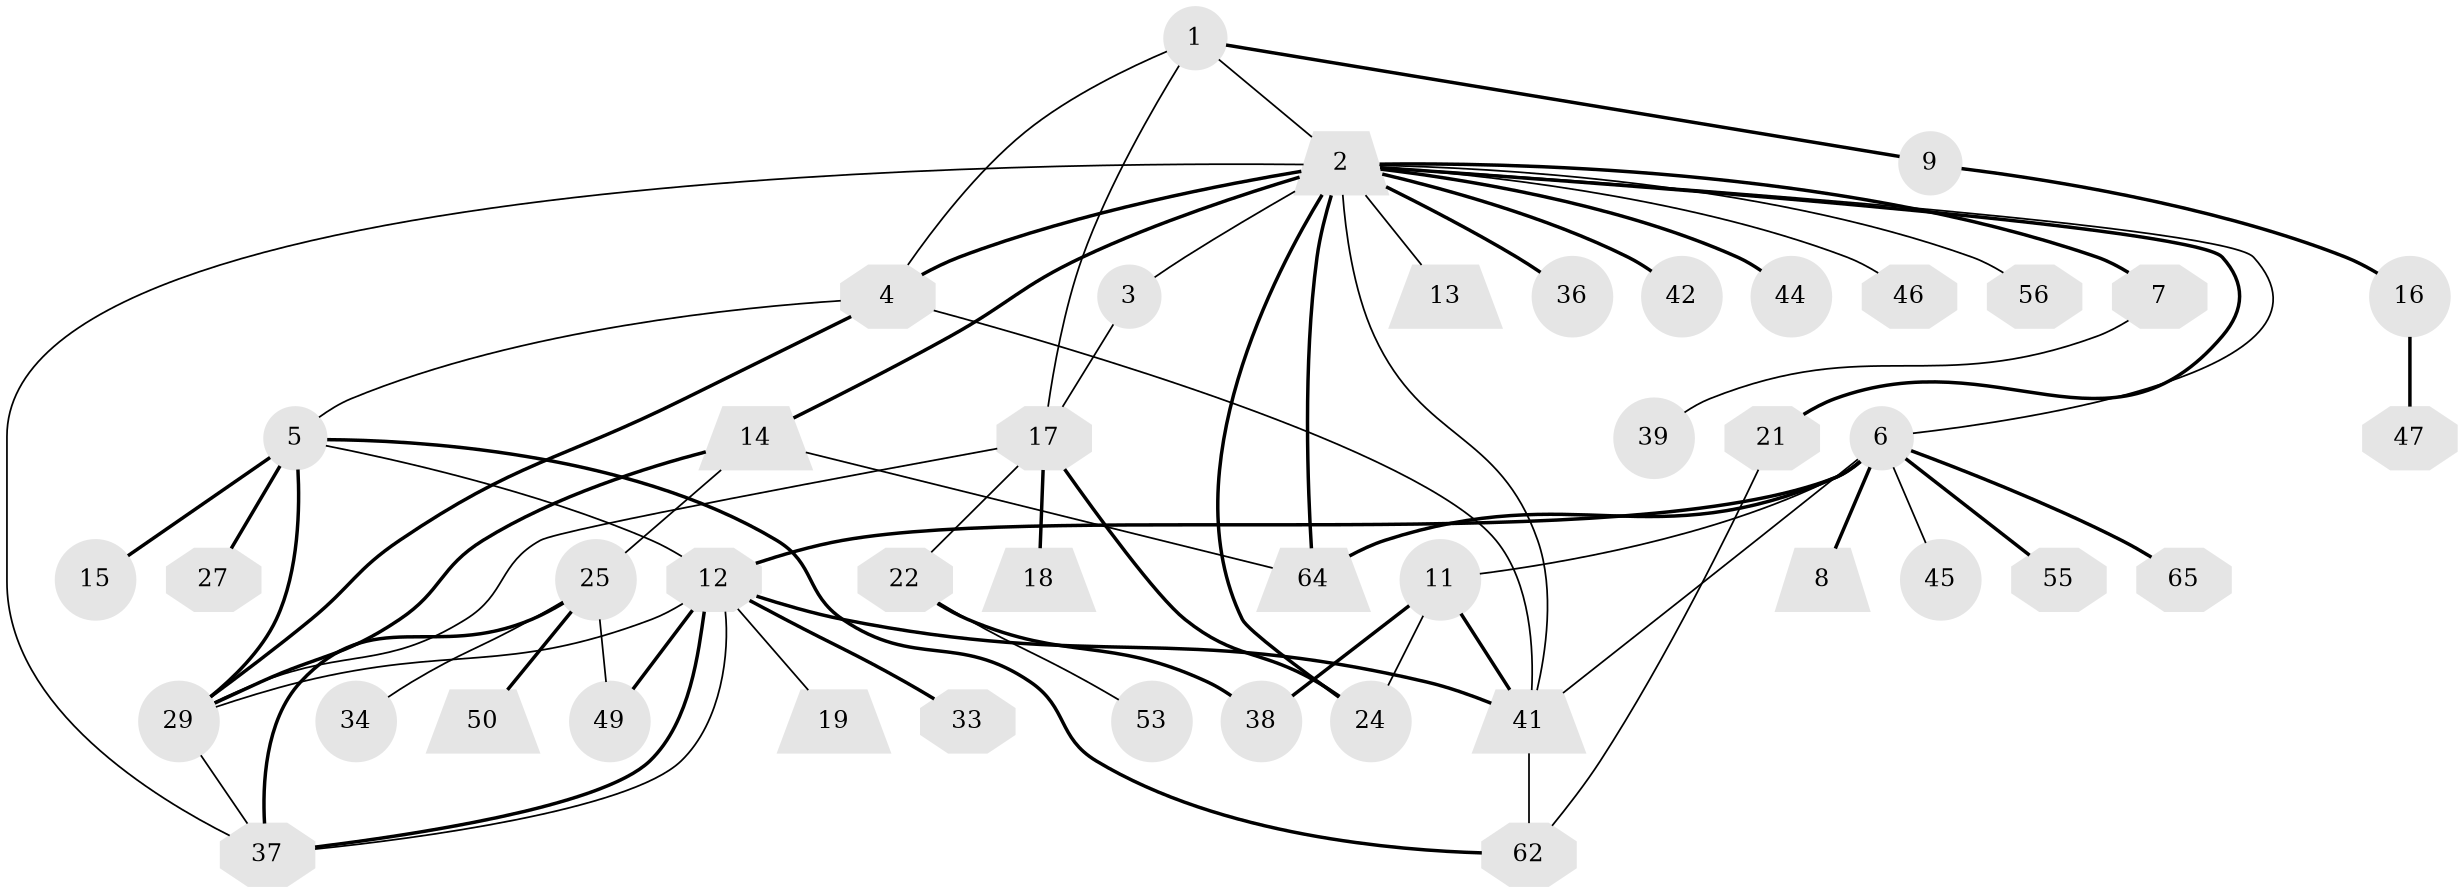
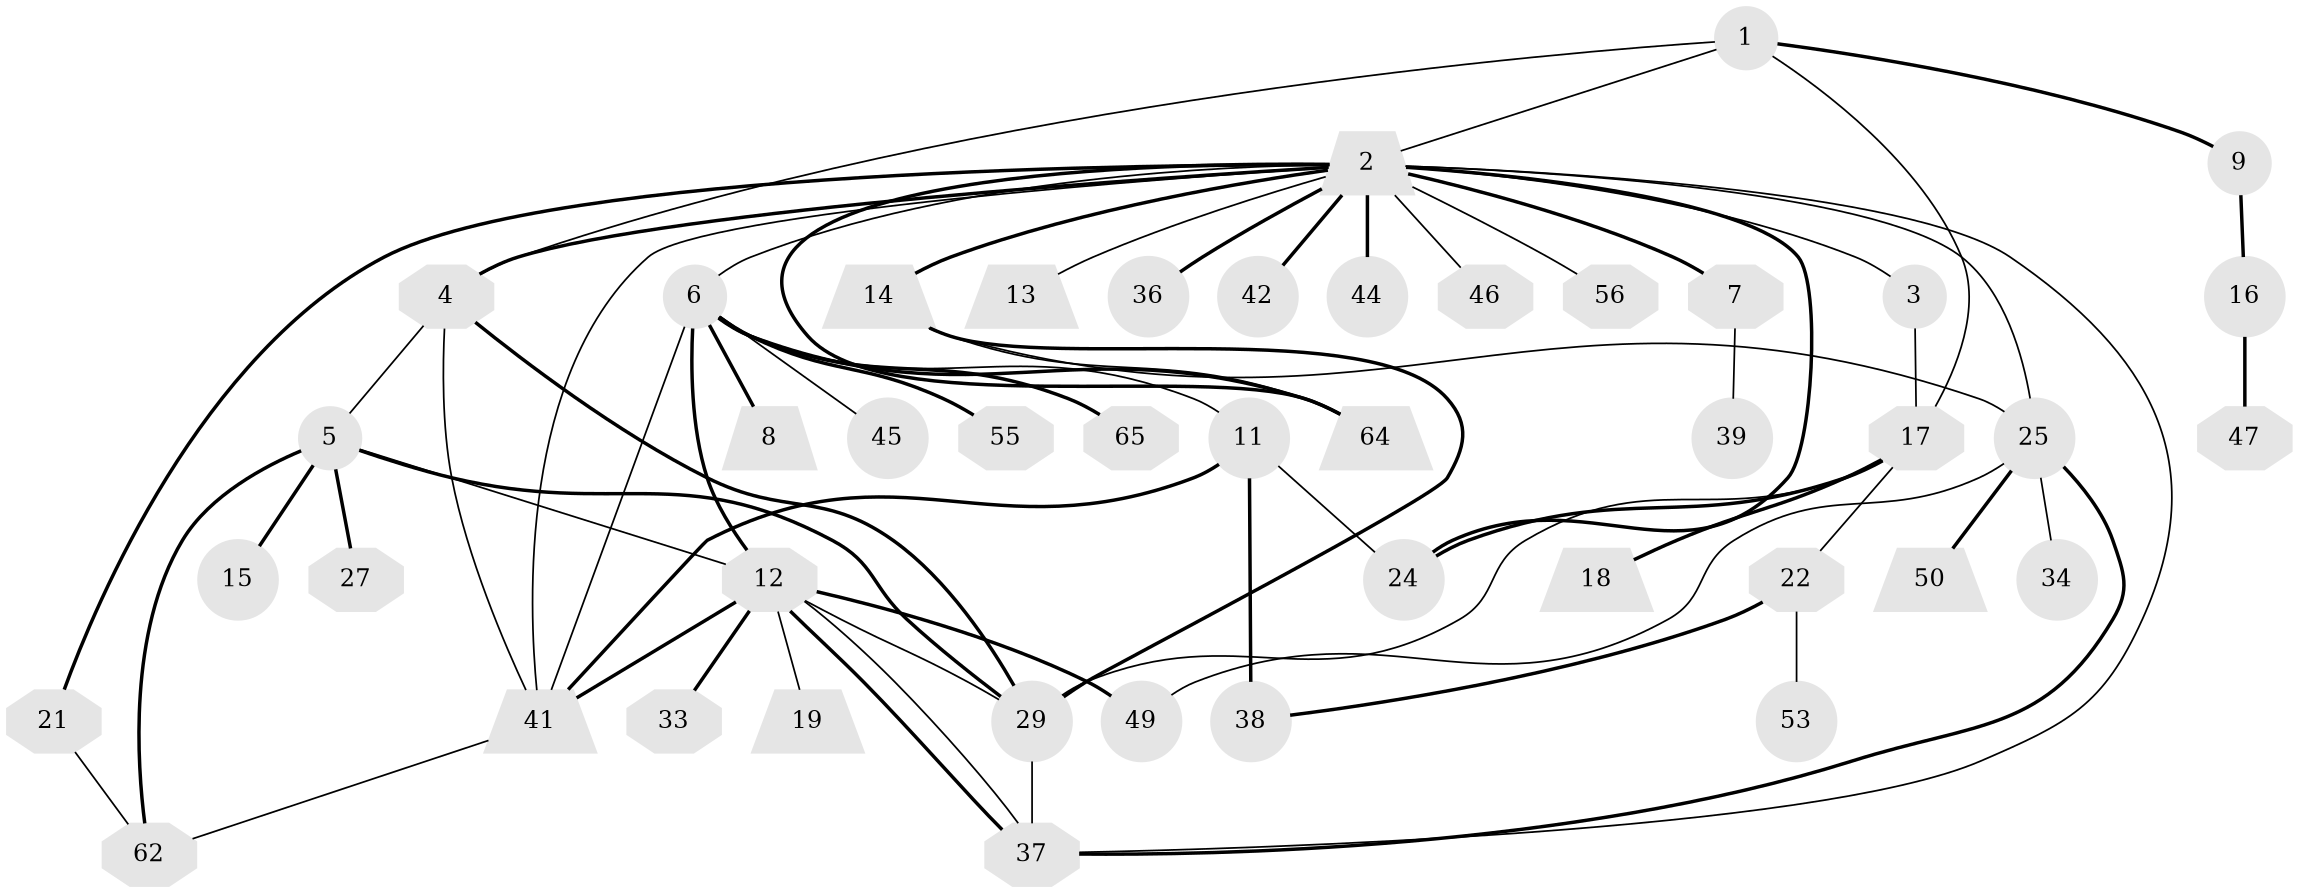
edge "2" -- "25": added
